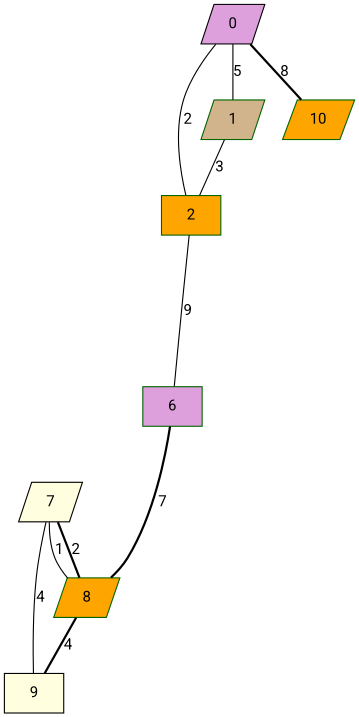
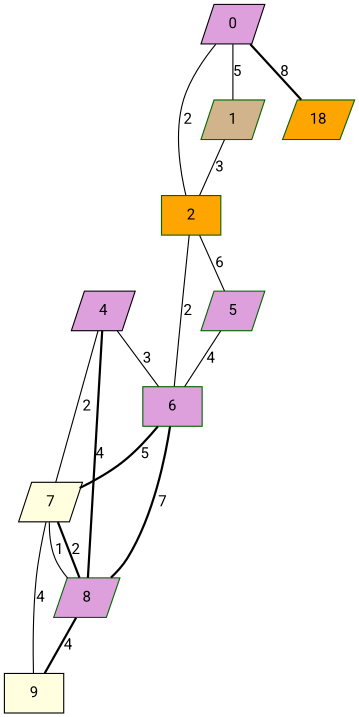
node "10": label "10" -> "18"
node "4": added
edge "2" -- "6": label "9" -> "2"
node "5": added
edge "6" -- "7": added, label "5"
node "8": fillcolor orange -> plum
